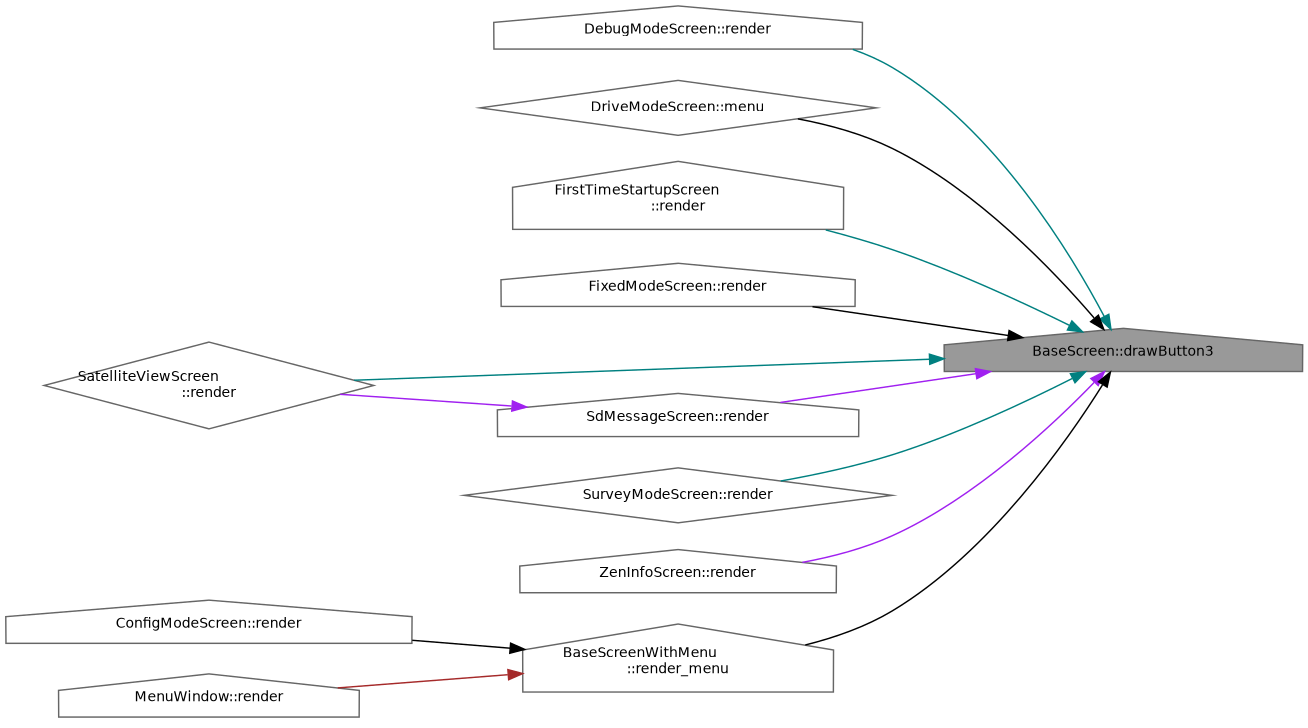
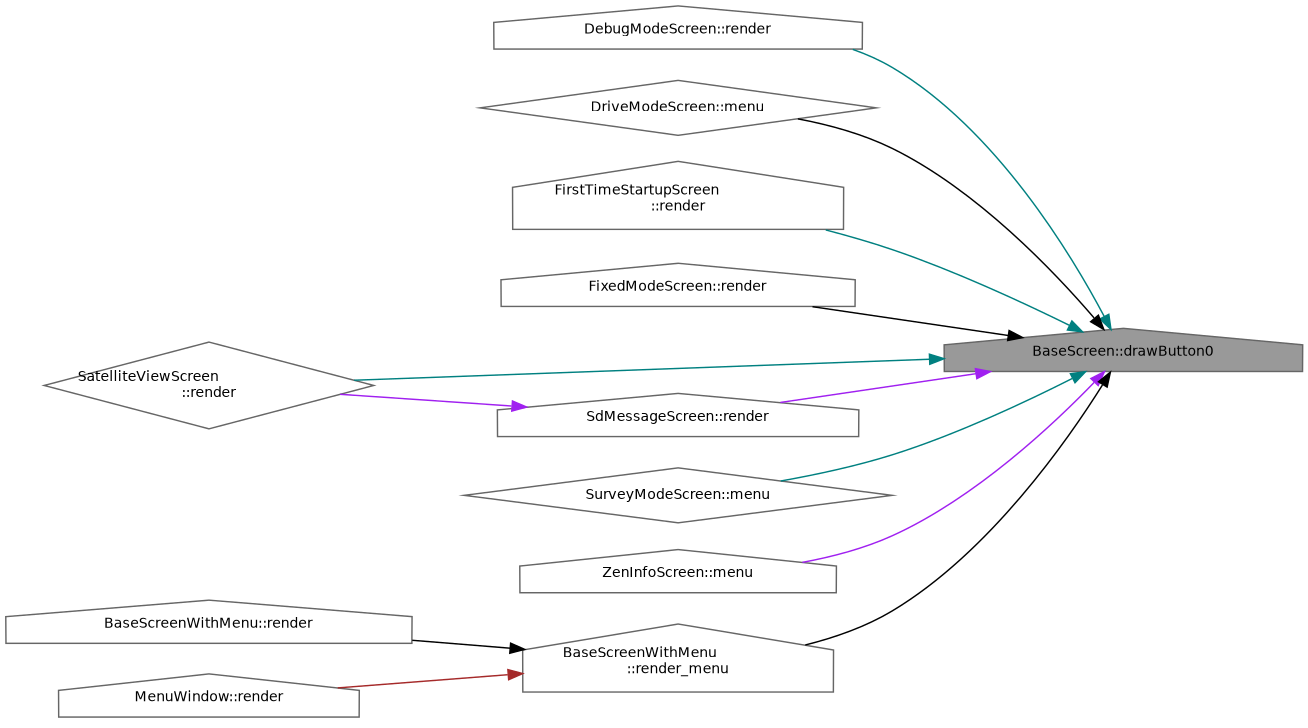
node "BaseScreen::drawButton3": label "BaseScreen::drawButton3" -> "BaseScreen::drawButton0"
node "SurveyModeScreen::render": label "SurveyModeScreen::render" -> "SurveyModeScreen::menu"
node "ZenInfoScreen::render": label "ZenInfoScreen::render" -> "ZenInfoScreen::menu"
node "ConfigModeScreen::render": label "ConfigModeScreen::render" -> "BaseScreenWithMenu::render"
